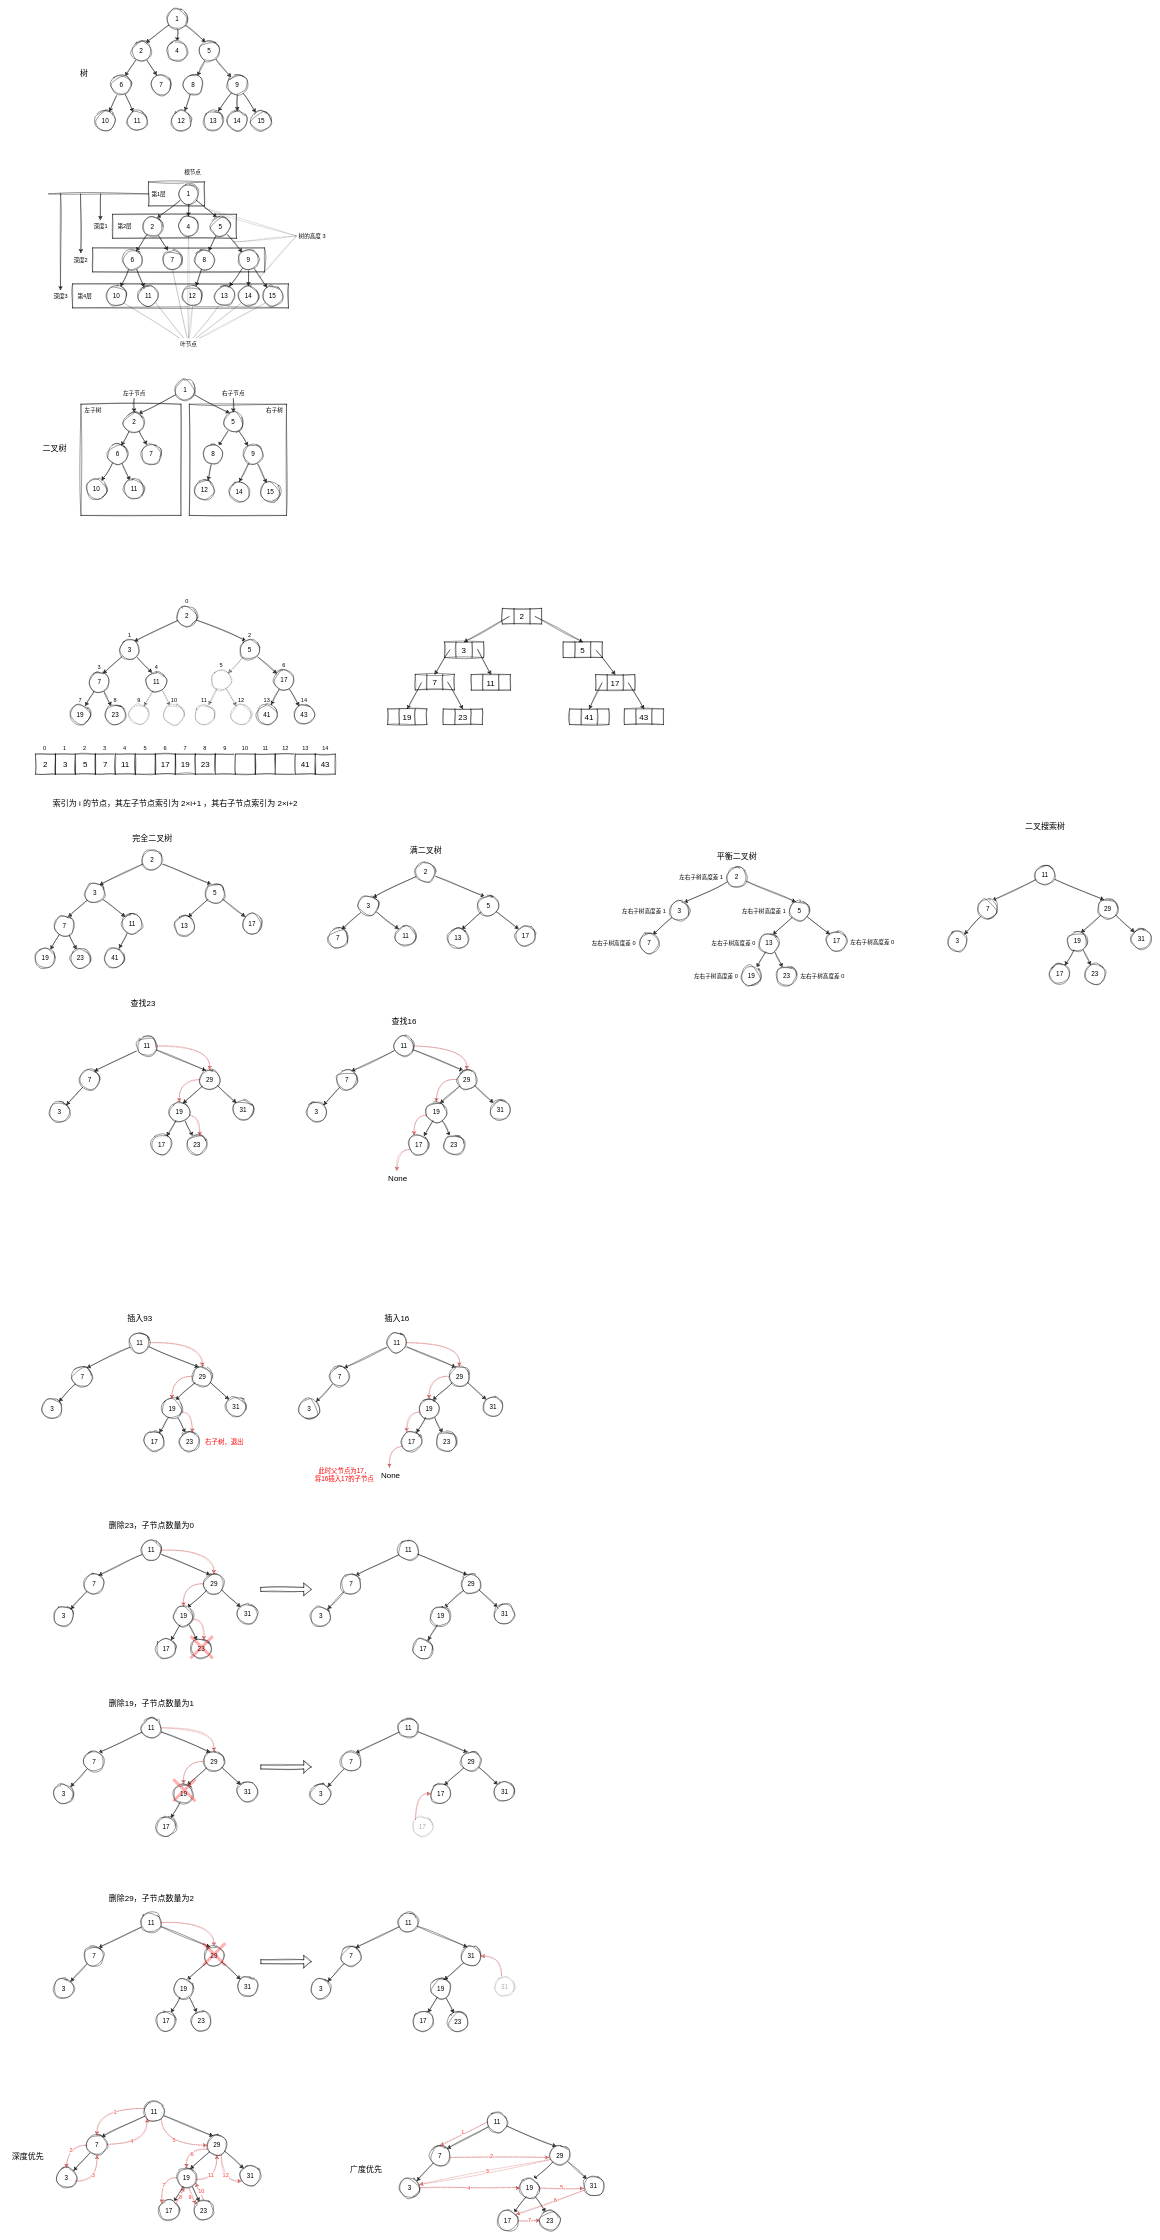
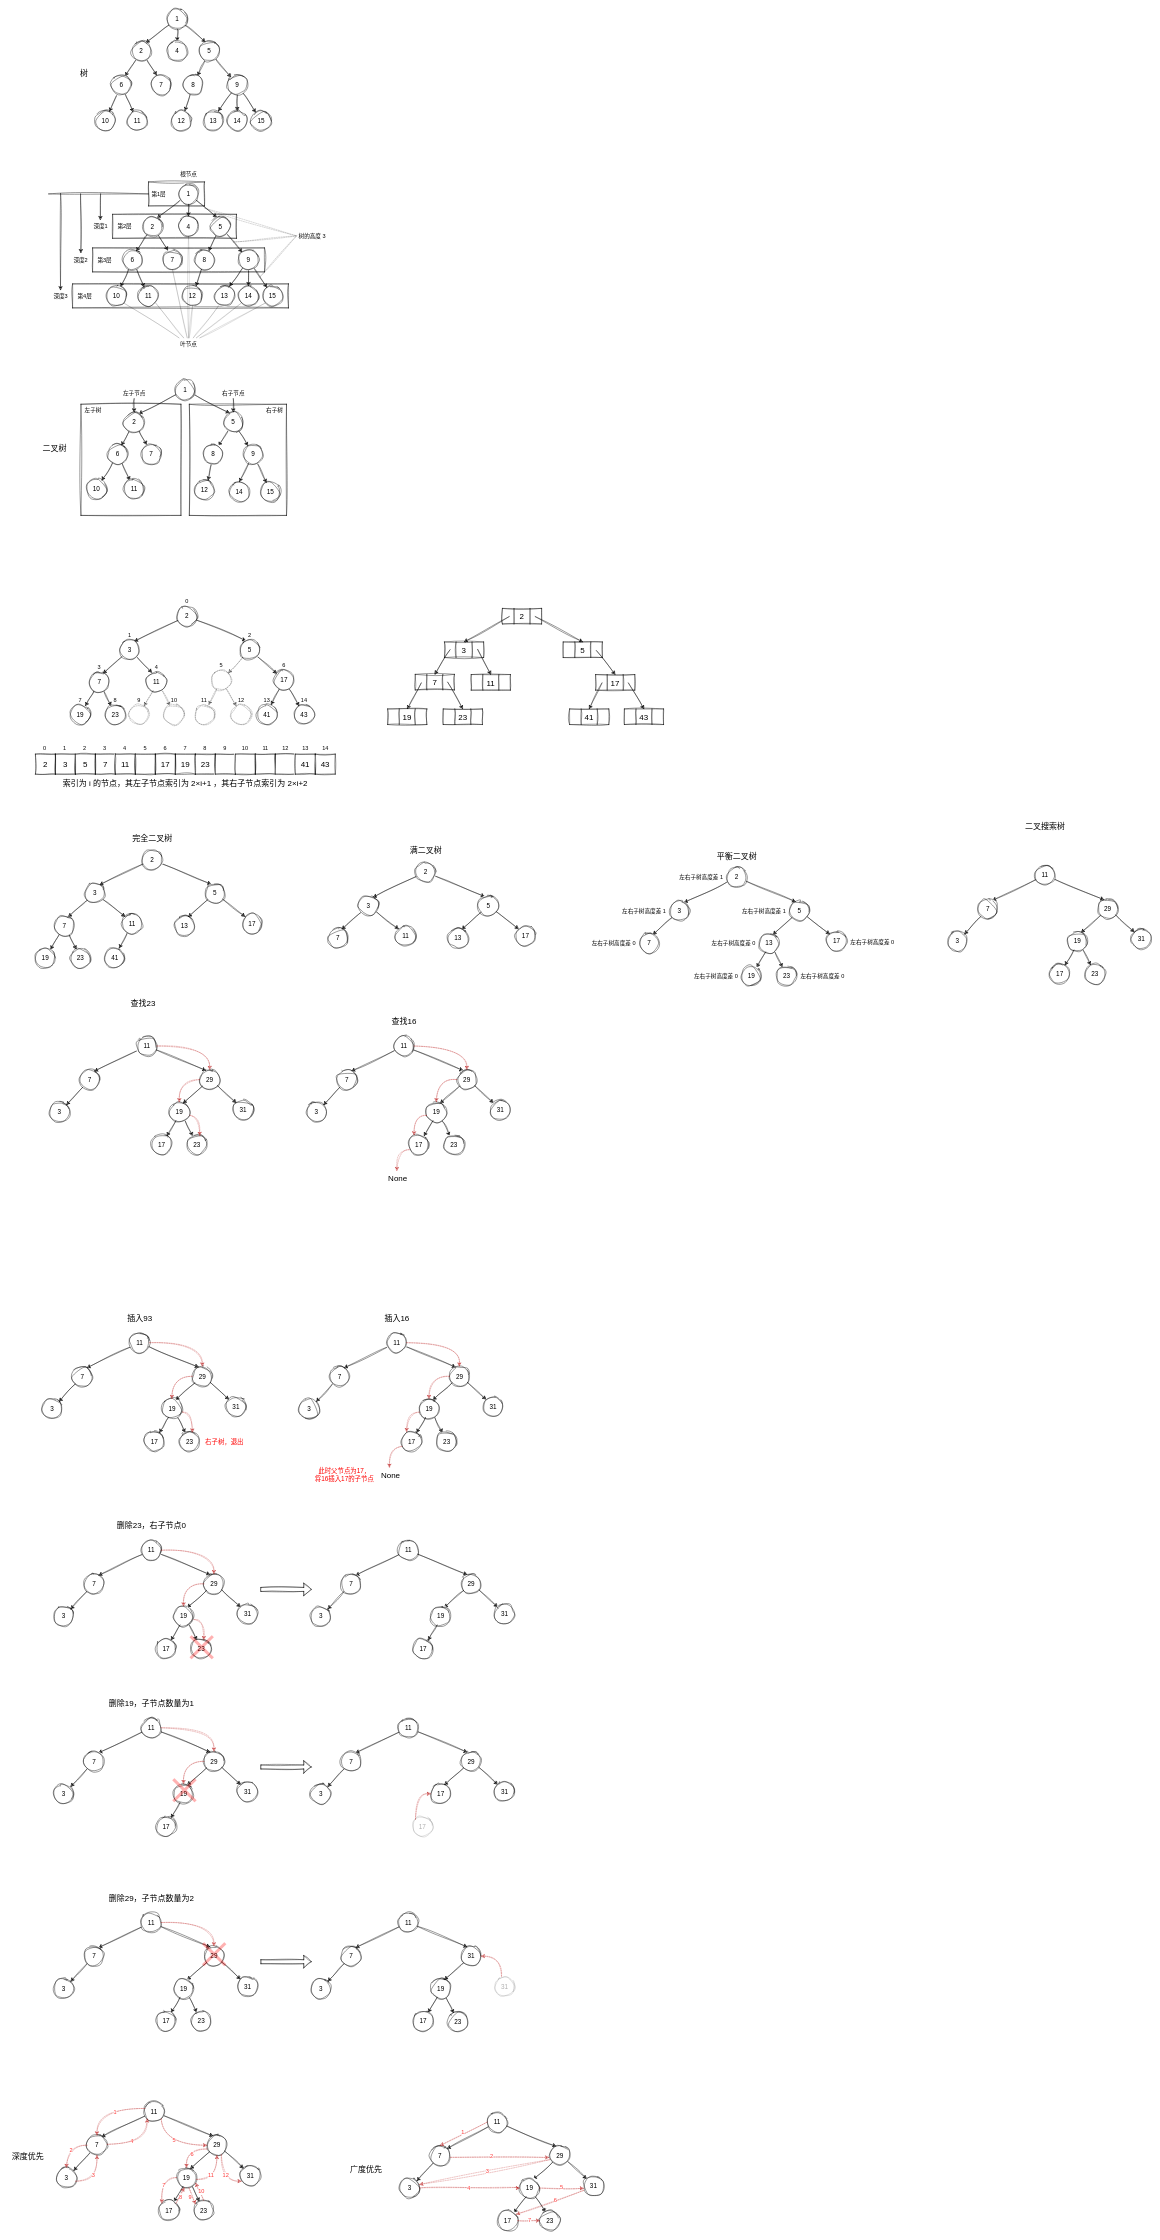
node "根节点": moved (193, 171) -> (189, 173)
node "第3层": added
node "索引为 i 的节点，其左子节点索引为 2×i+1 ，其右子节点索引为 2×i+2": moved (175, 802) -> (185, 782)
node "删除23，子节点数量为0": label "删除23，子节点数量为0" -> "删除23，右子节点0"
